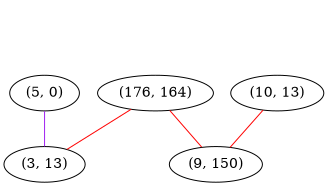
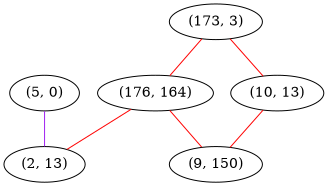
node "(173, 3)": added
node "(3, 13)": label "(3, 13)" -> "(2, 13)"
